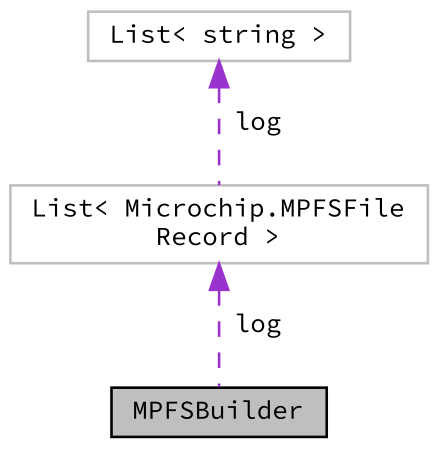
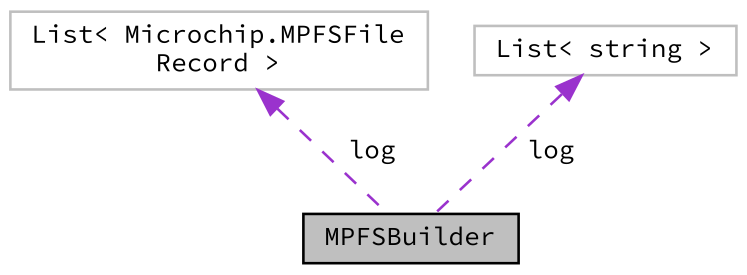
edge "List< Microchip.MPFSFile Record >" -> "List< string >": now "MPFSBuilder" -> "List< string >"
